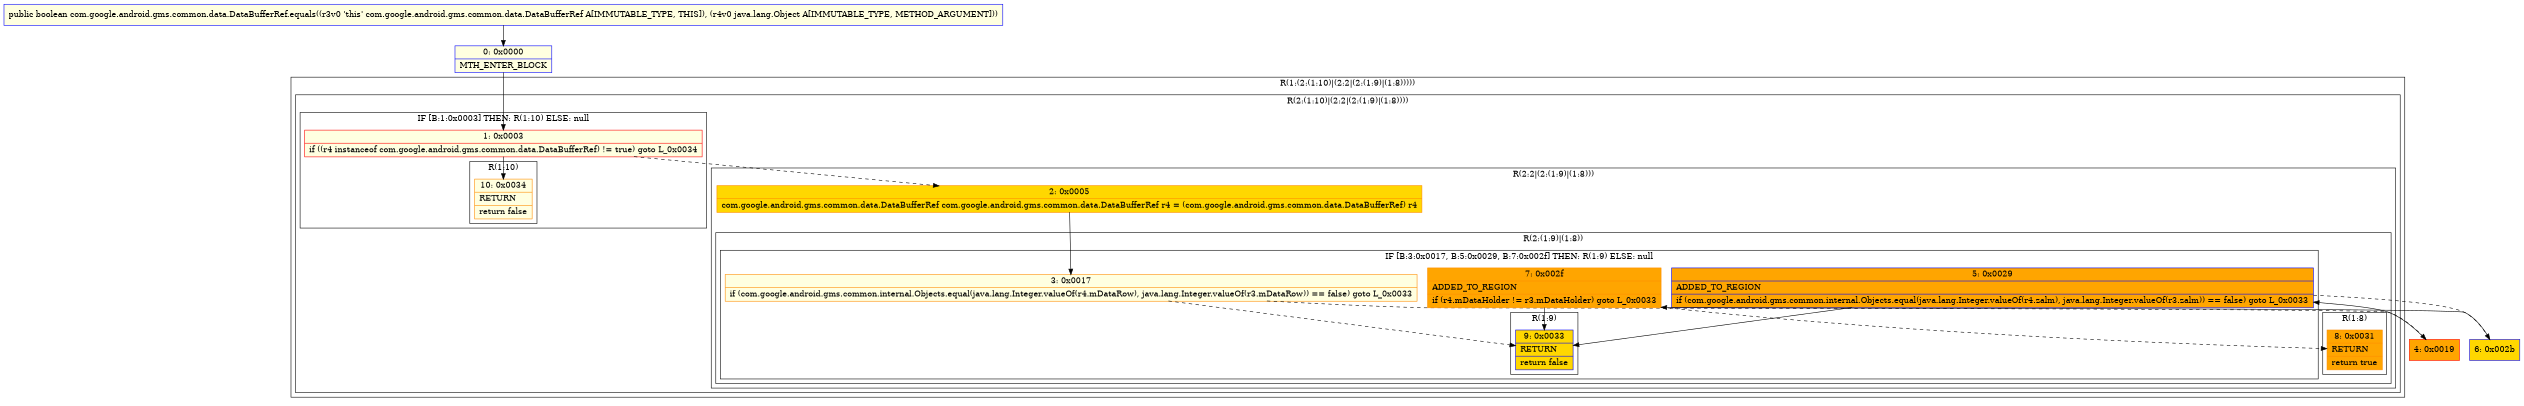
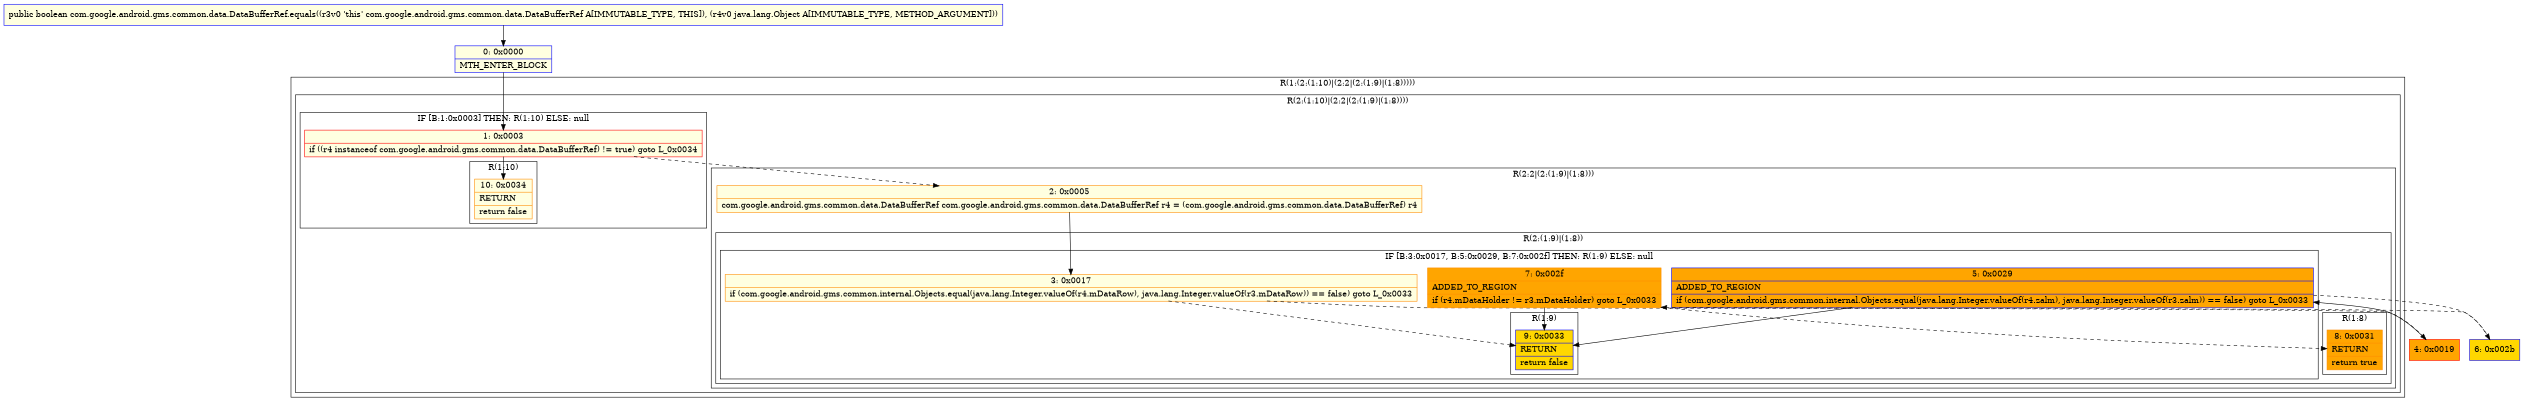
node "2: 0x0005": fillcolor gold -> lightyellow
edge "6: 0x002b" -> "7: 0x002f": style solid -> dashed
